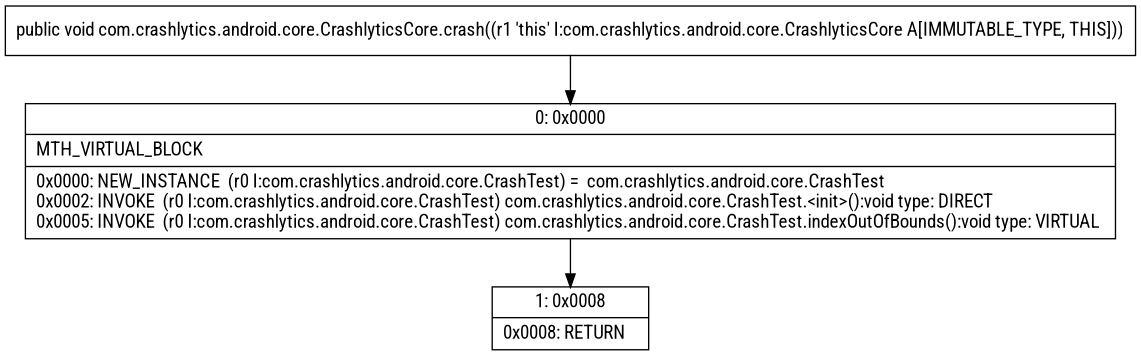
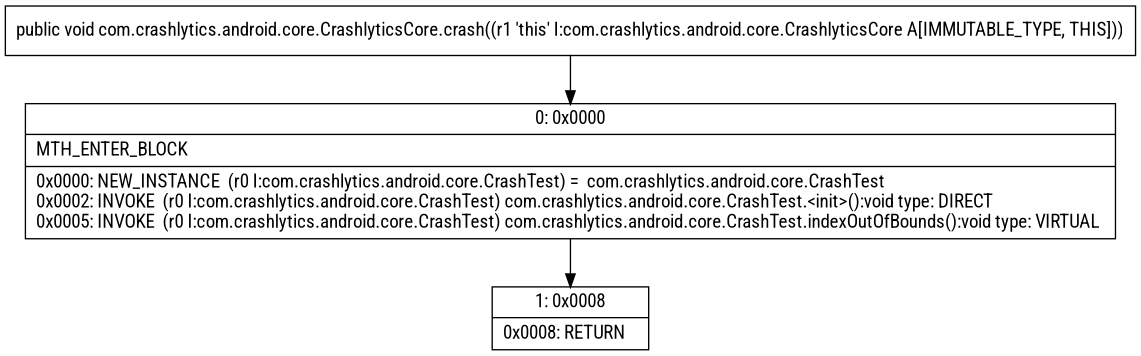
node "0: 0x0000": text "MTH_VIRTUAL_BLOCK" -> "MTH_ENTER_BLOCK"
